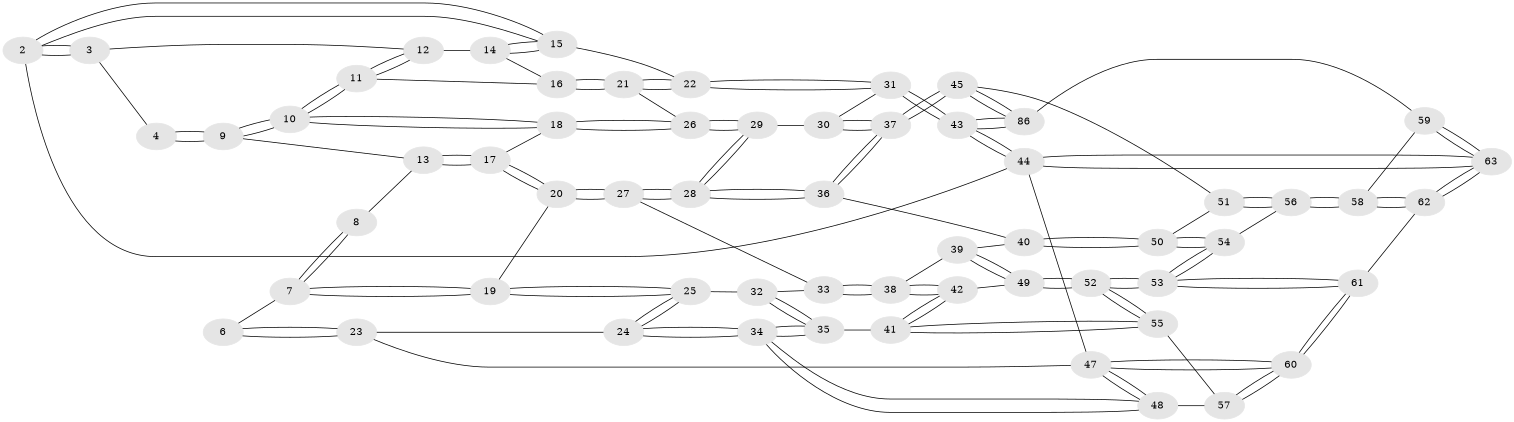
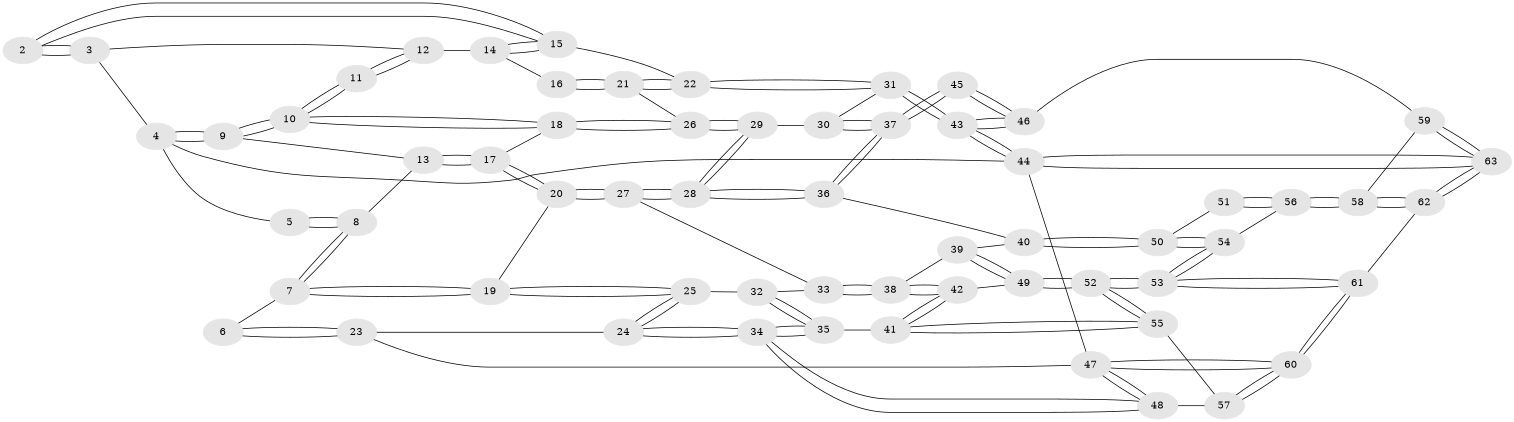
edge "11" -- "16": removed
node "86": label "86" -> "46"
edge "45" -- "51": removed
node "5": added
edge "2" -- "44": now "4" -- "44"
